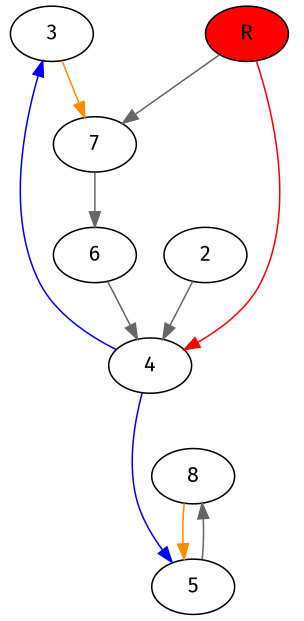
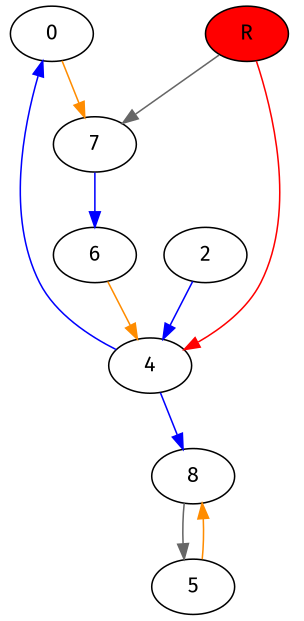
node "3": label "3" -> "0"
edge "7" -> "6": color gray40 -> blue
edge "6" -> "4": color gray40 -> darkorange
edge "2" -> "4": color gray40 -> blue
edge "4" -> "5": now "4" -> "8"
edge "8" -> "5": color darkorange -> gray40
edge "5" -> "8": color gray40 -> darkorange
